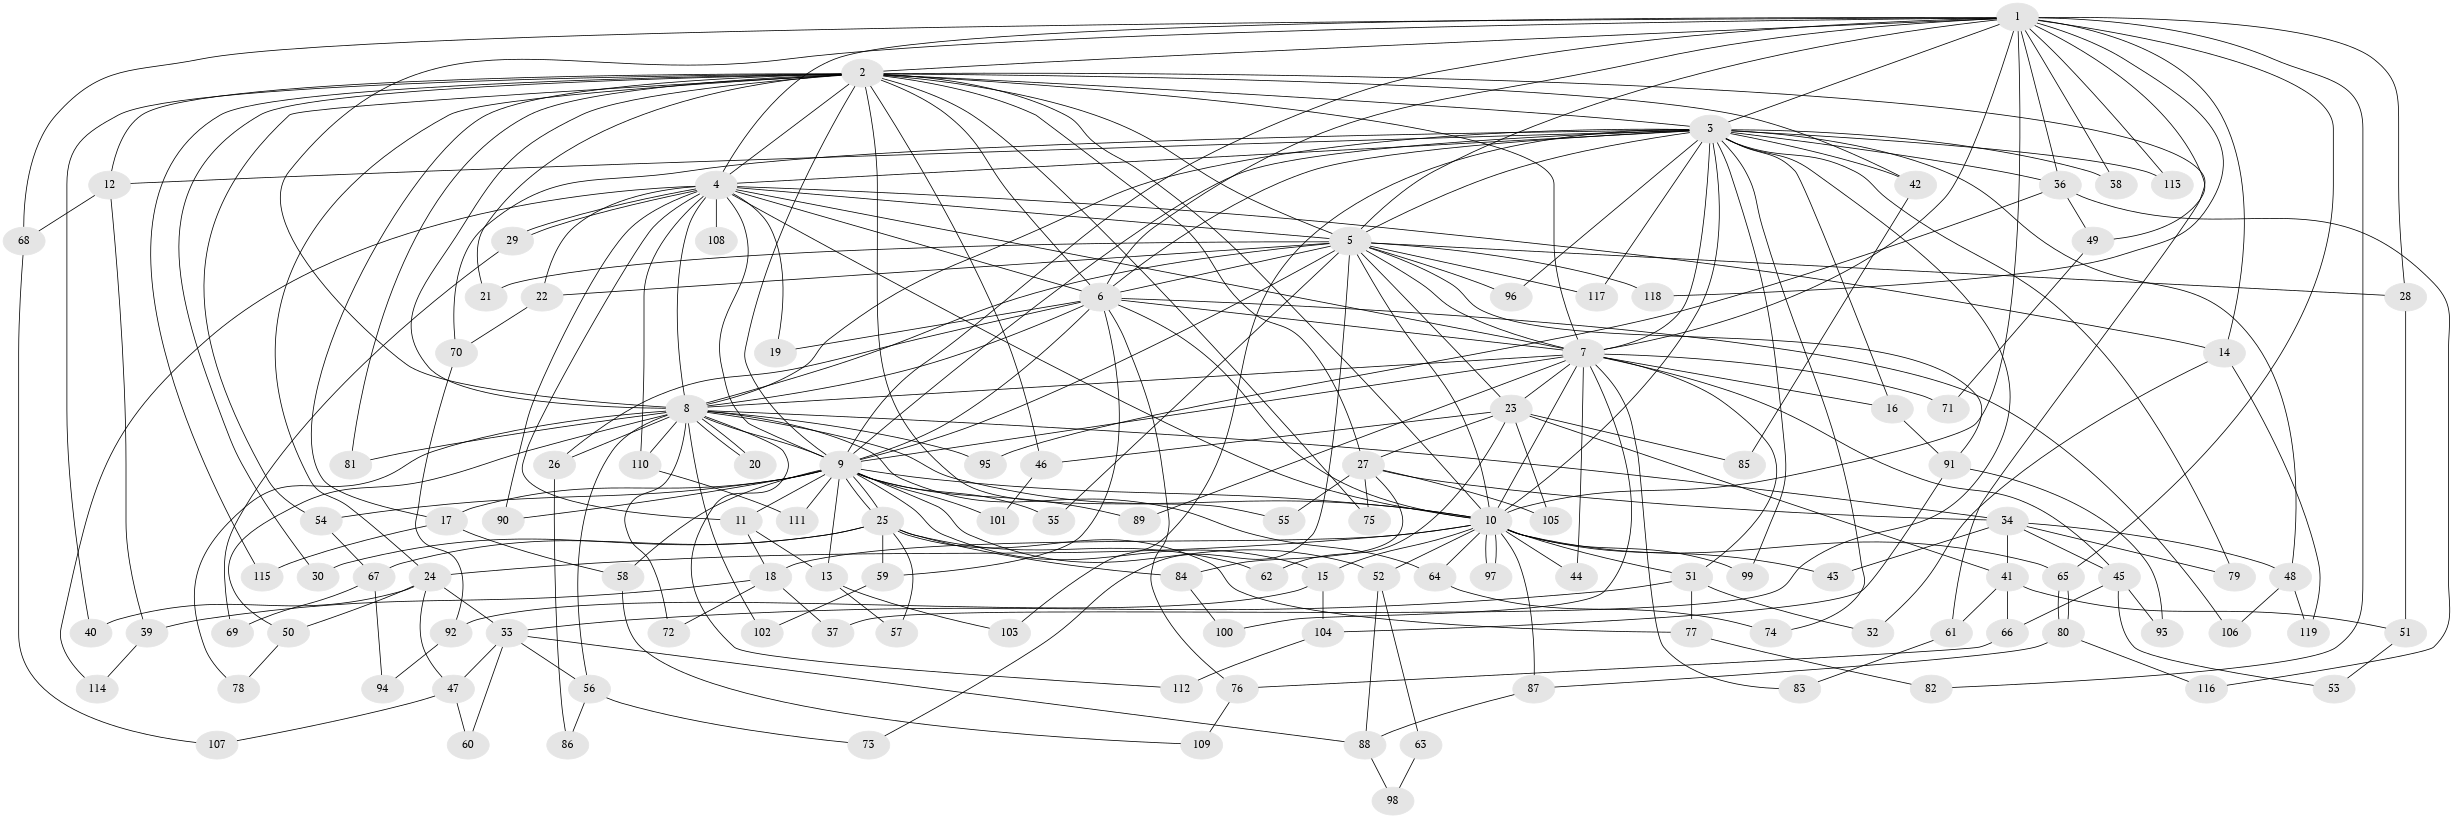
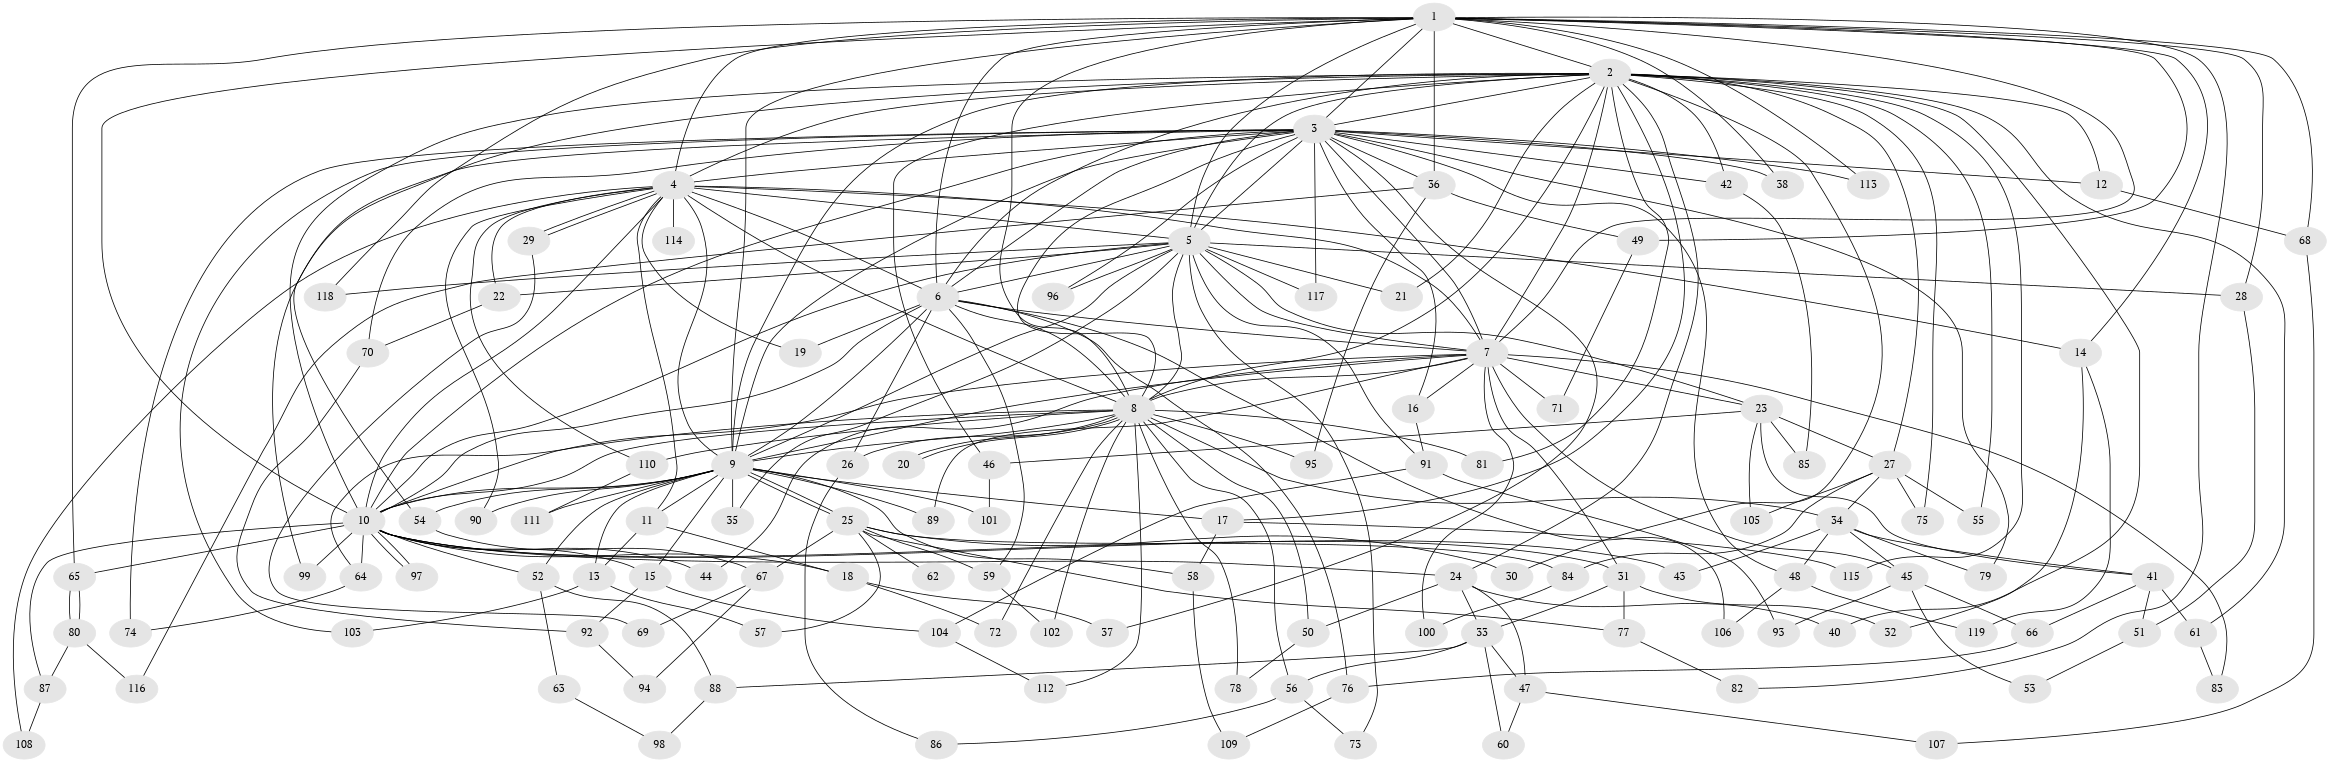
edge "23" -- "62": removed
node "39": removed
edge "87" -- "88": now "87" -- "108"
